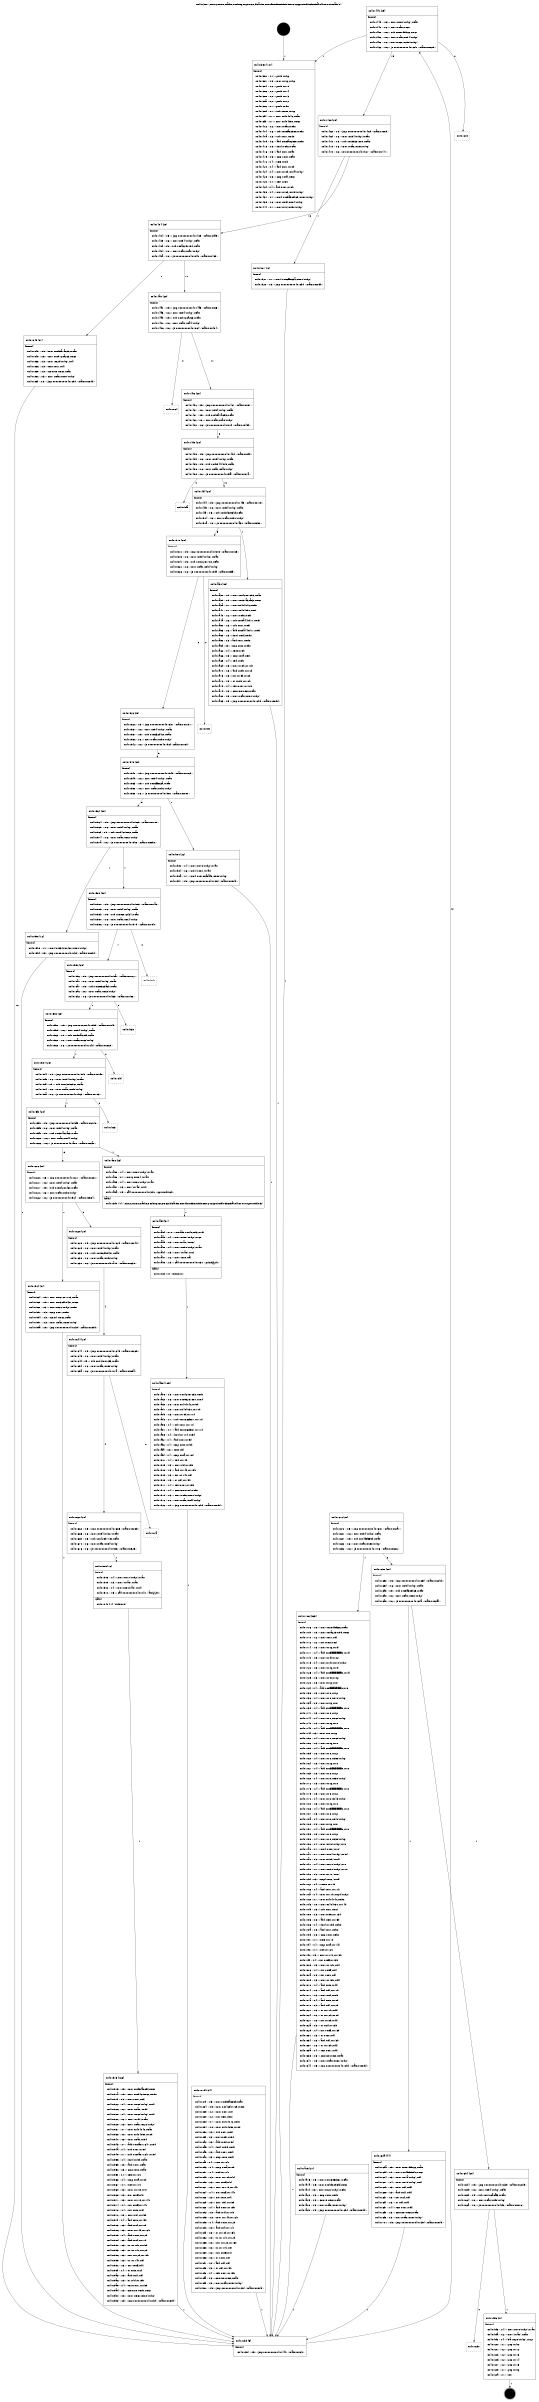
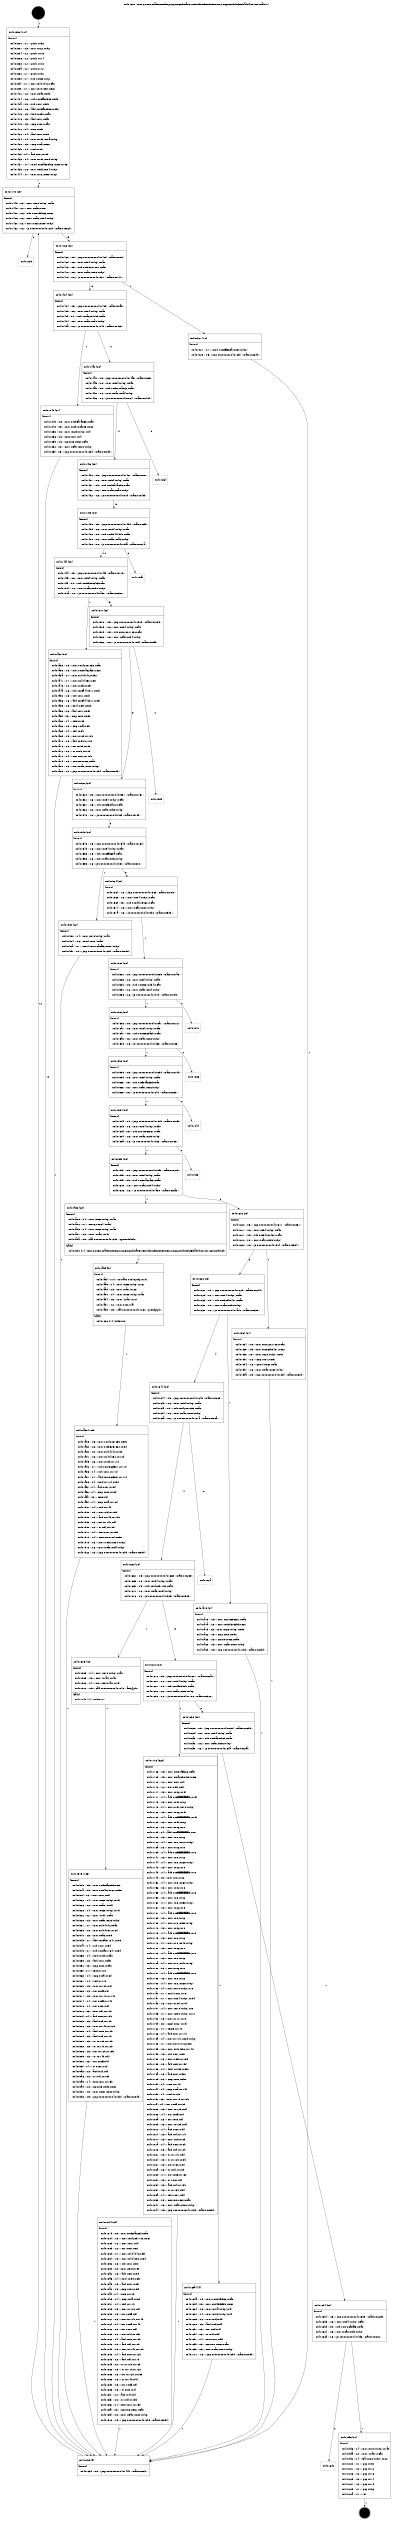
edge "0x40144b [29]" -> "0x4013e0 [107]": reversed
edge "0x4014bc [28]" -> "0x4014d8 [28]": label " 8" -> " 10"
node "0x4019b8 [12]": removed
edge "0x401628 [28]" -> "0x401a15 [27]": added, label "1"
edge "0x401660 [28]" -> "0x40167c [28]": added, label "3"
